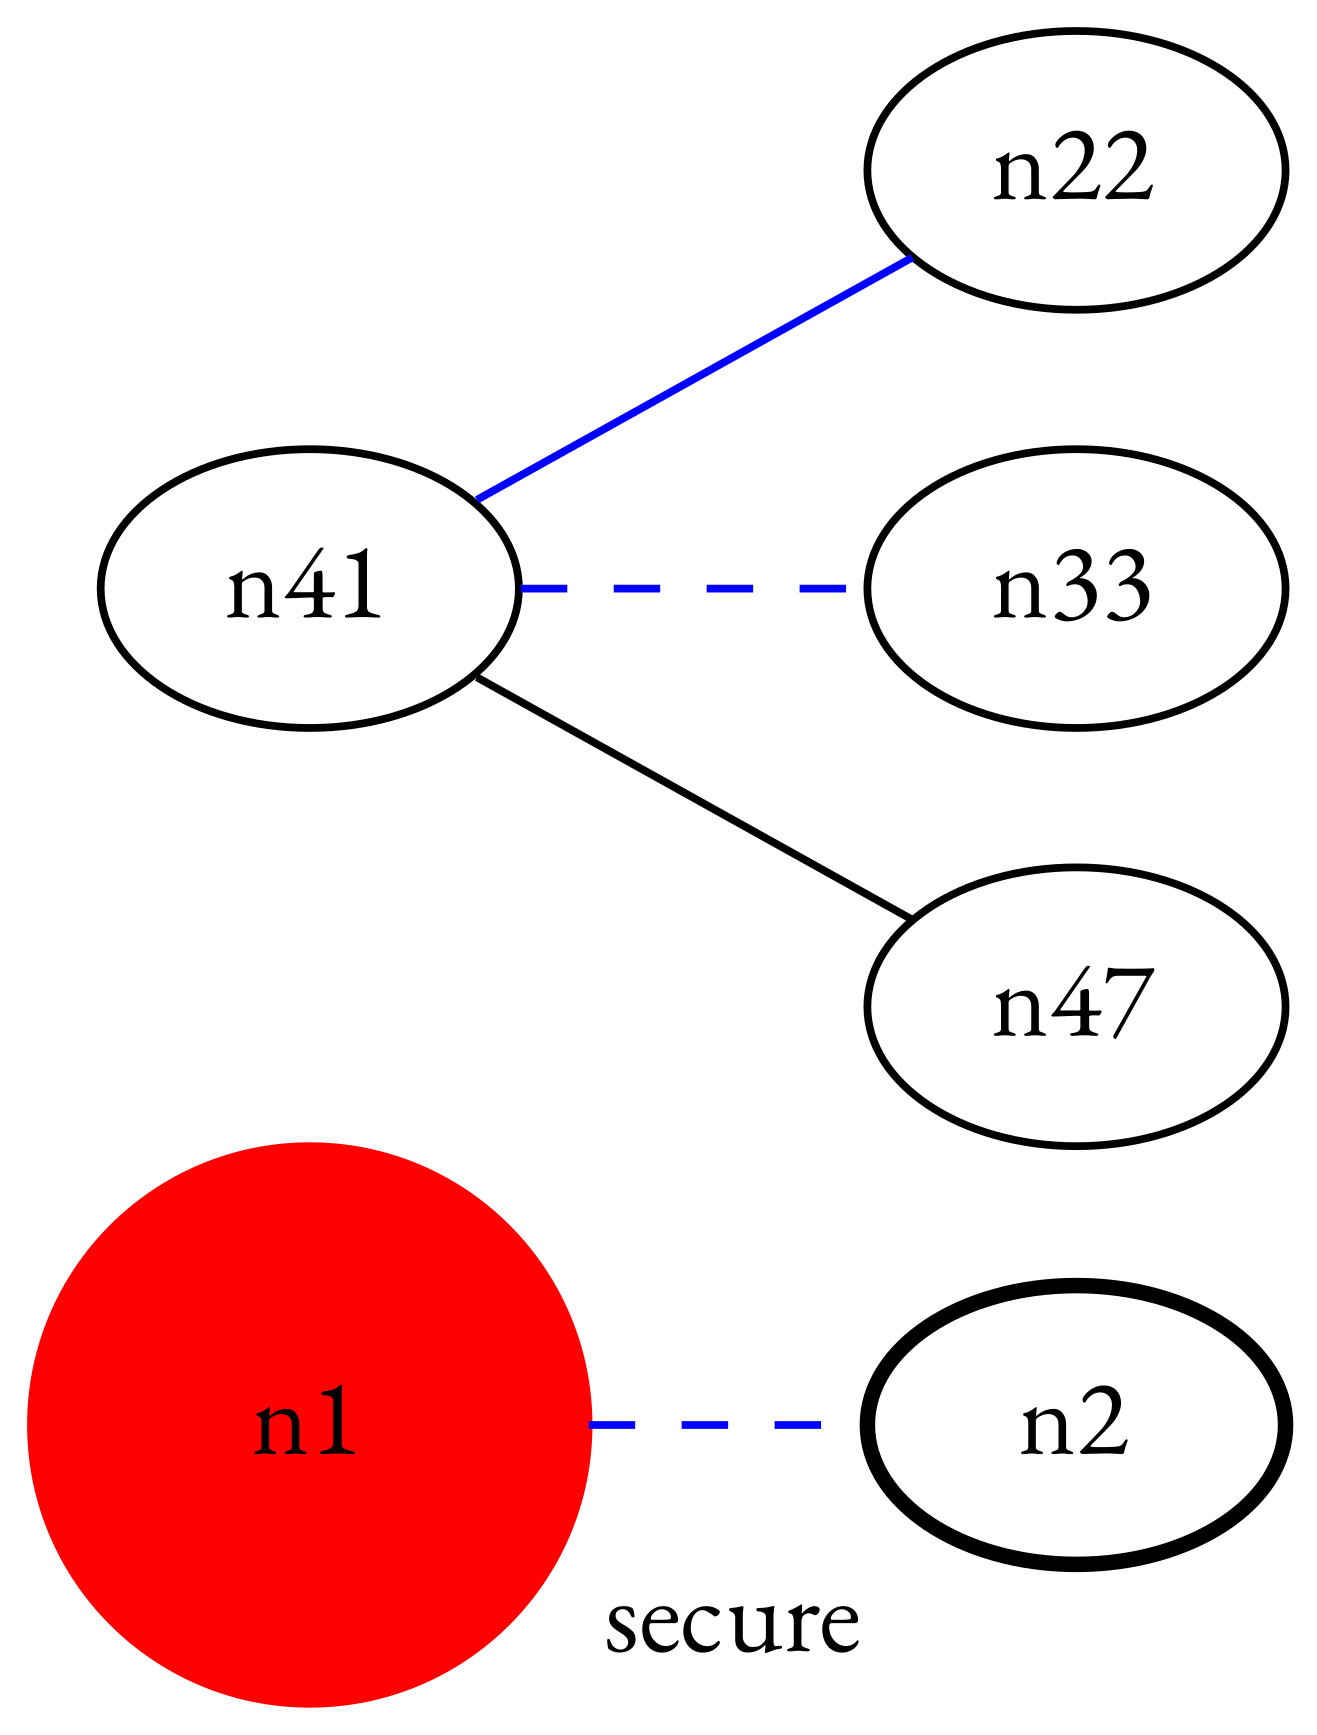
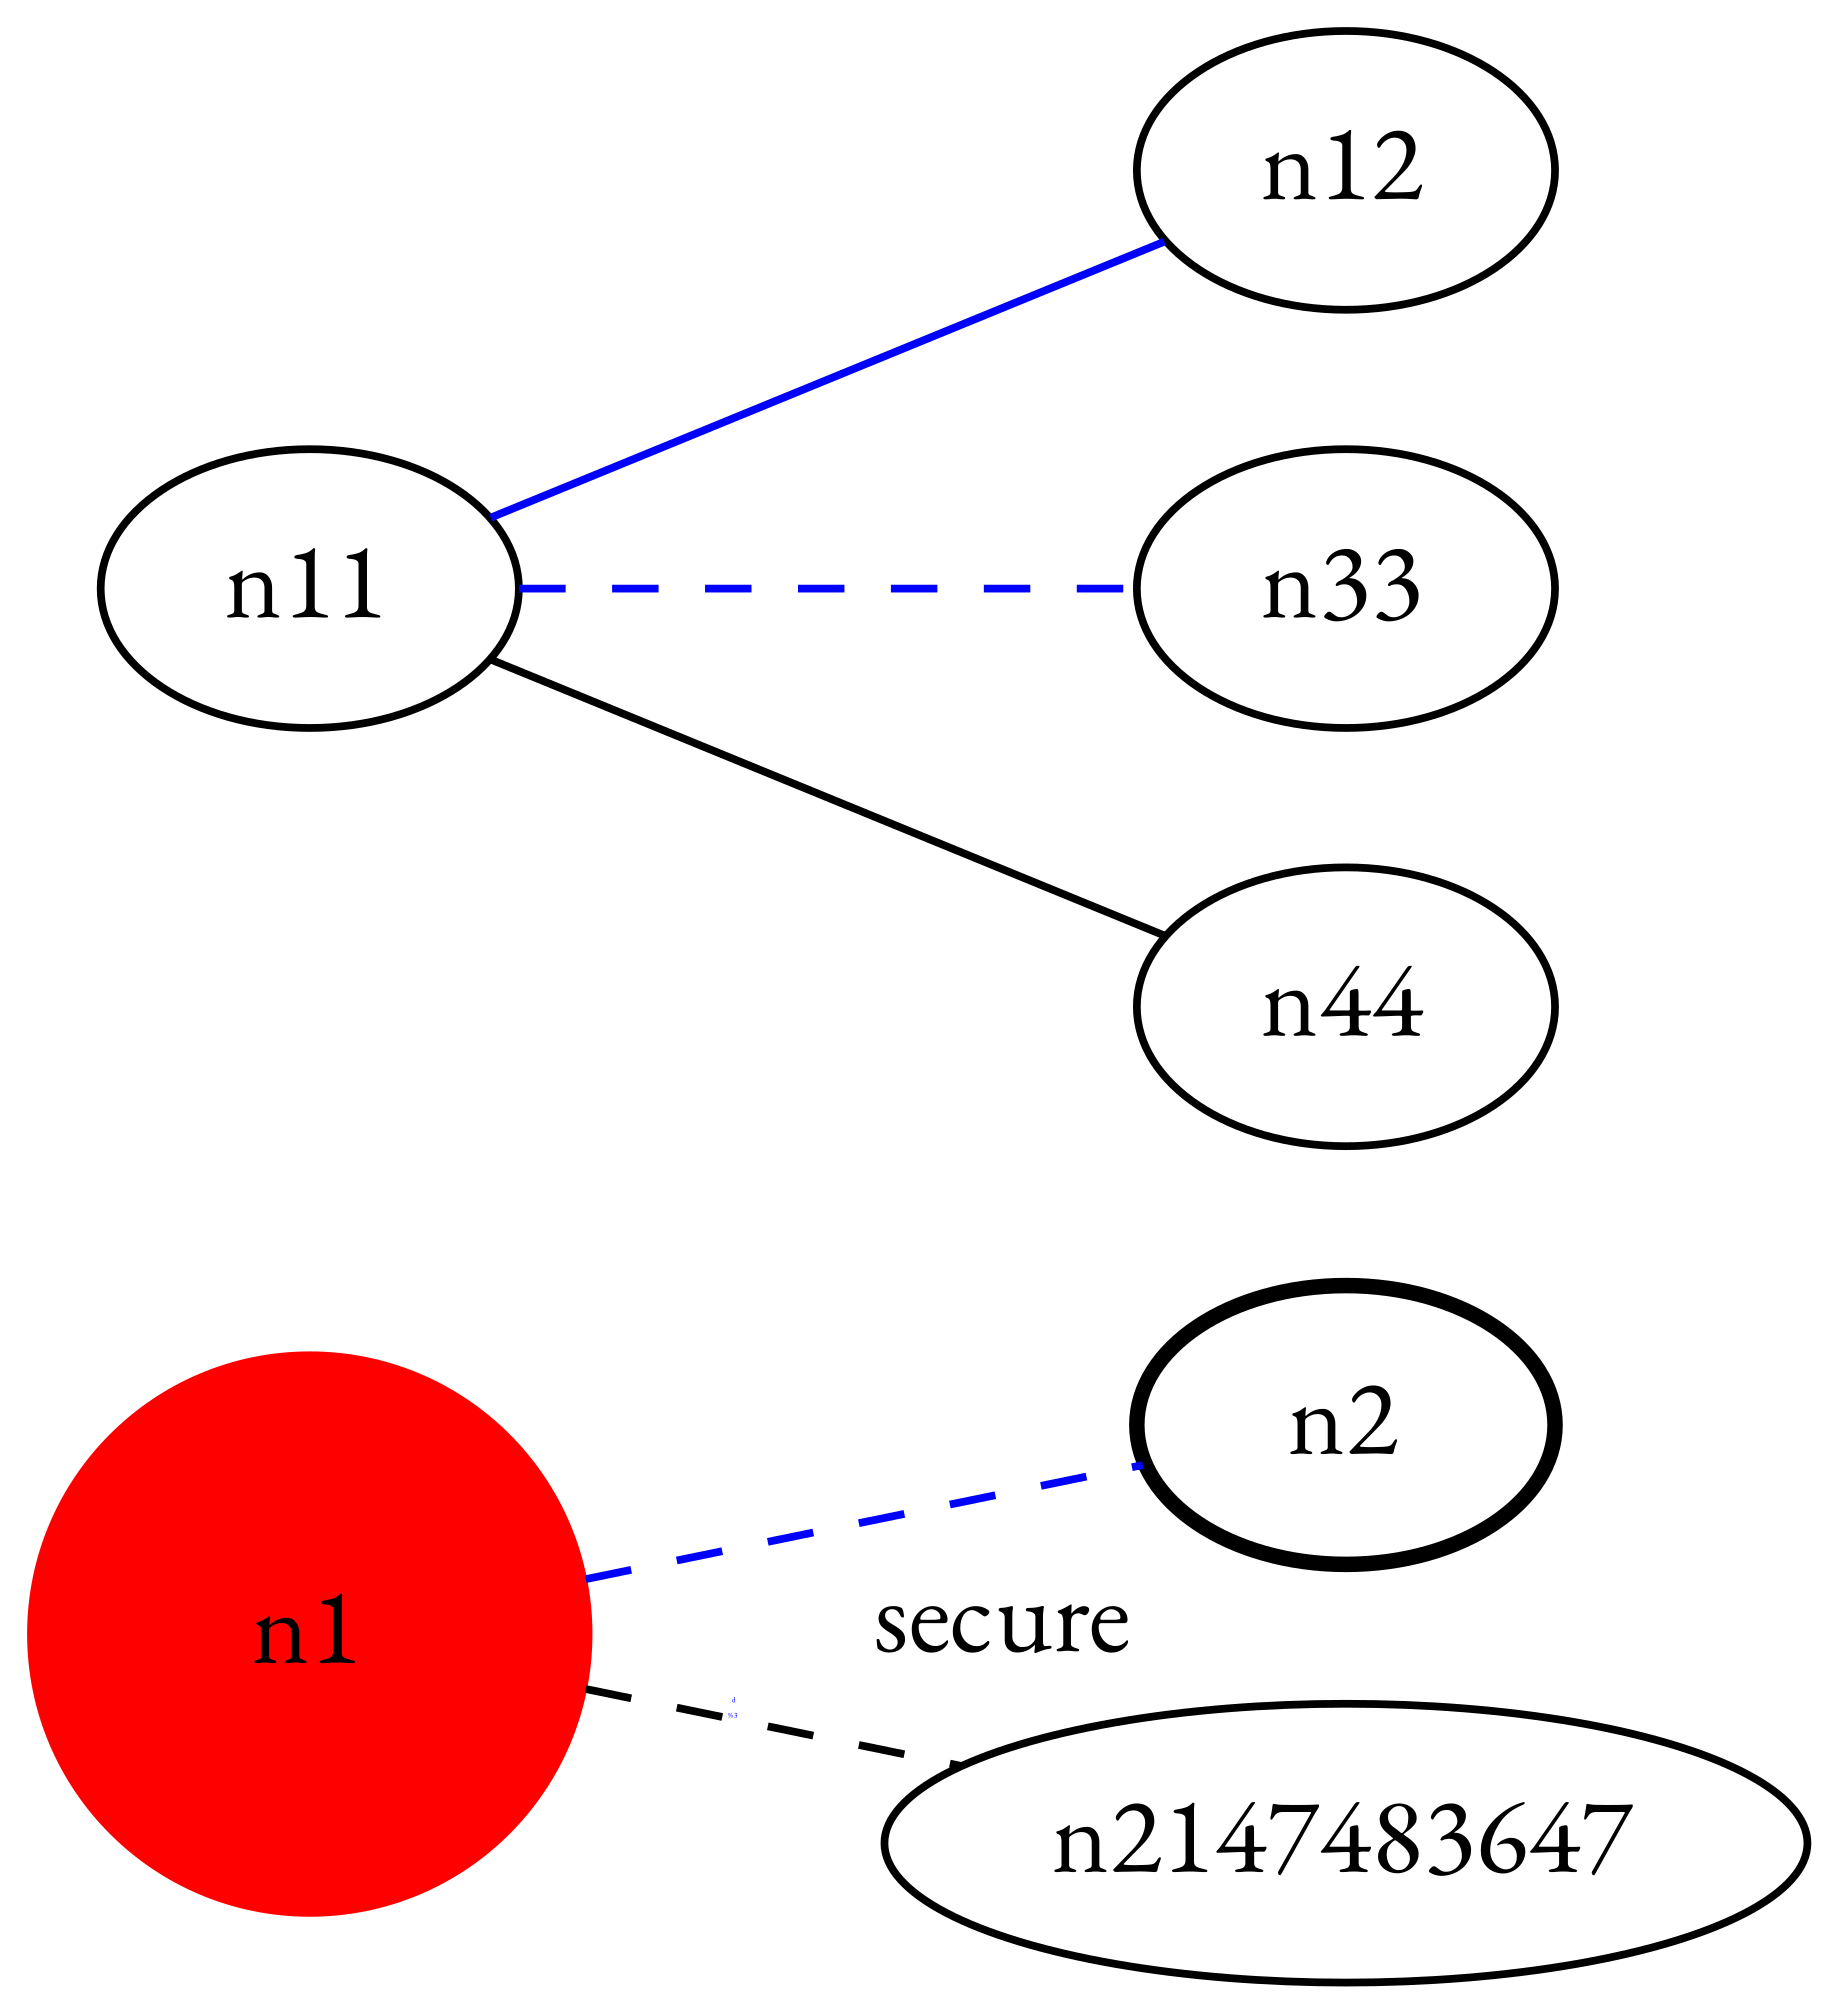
node "n22": label "n22" -> "n12"
node "n41": label "n41" -> "n11"
node "n47": label "n47" -> "n44"
node "n2147483647": added
